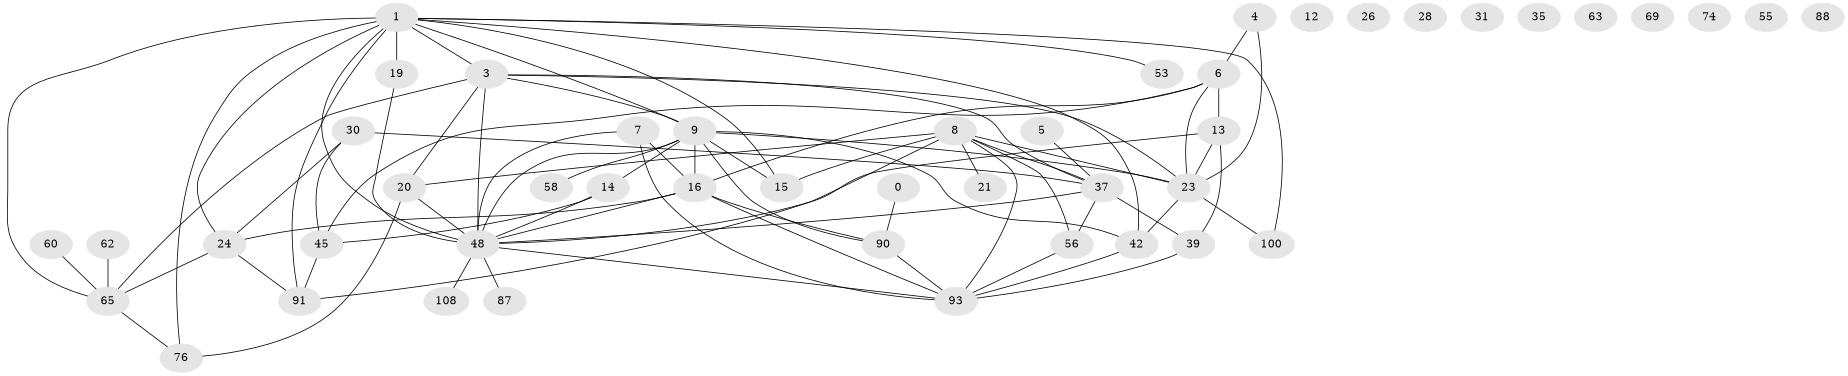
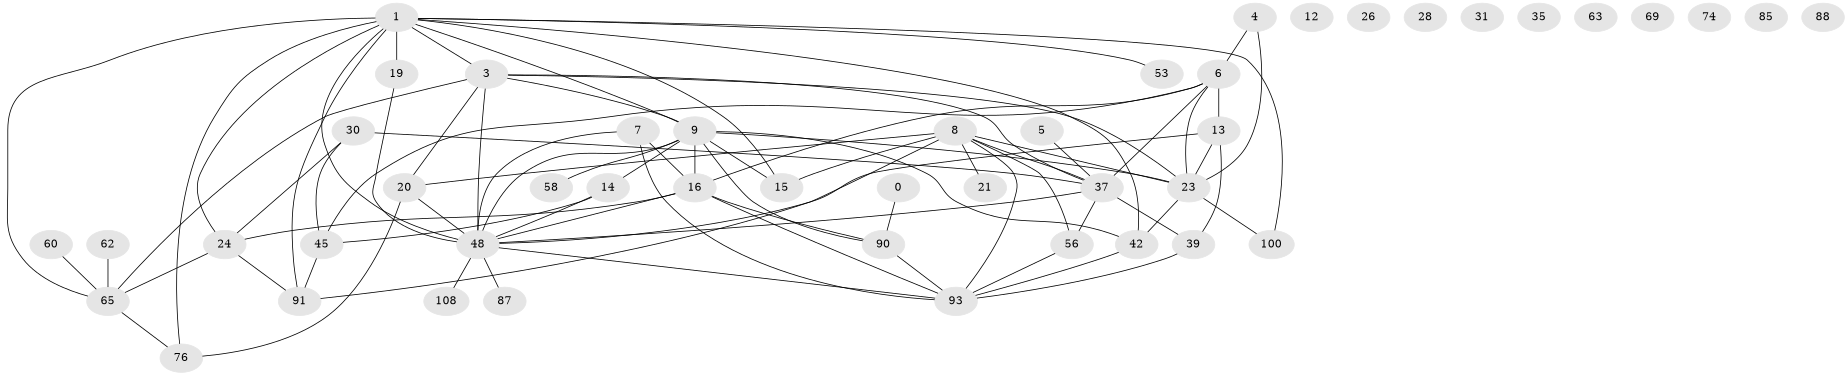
node "55": label "55" -> "85"
edge "6" -- "37": added
